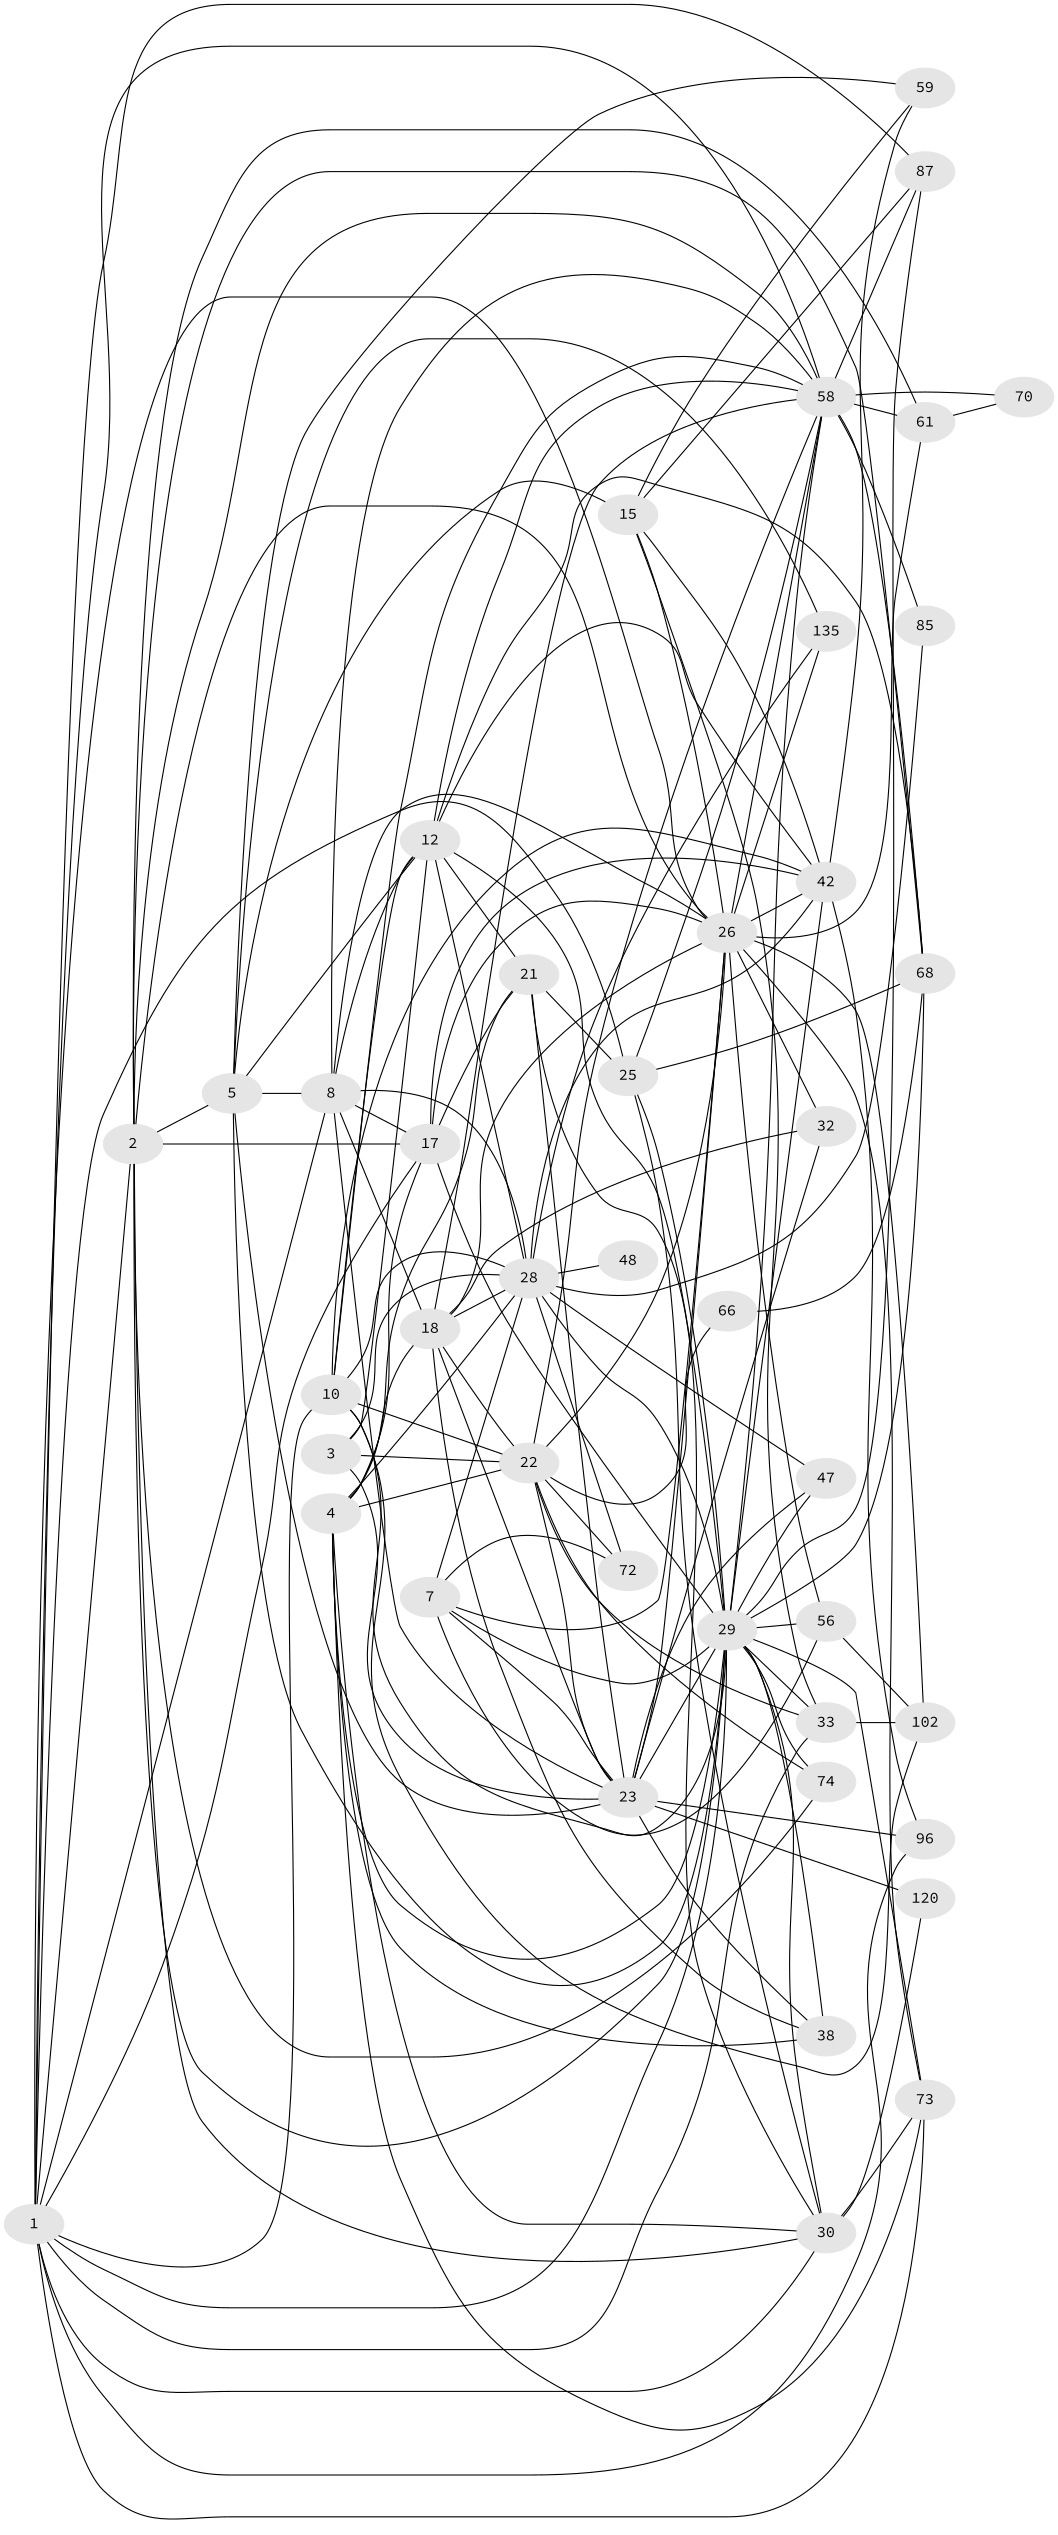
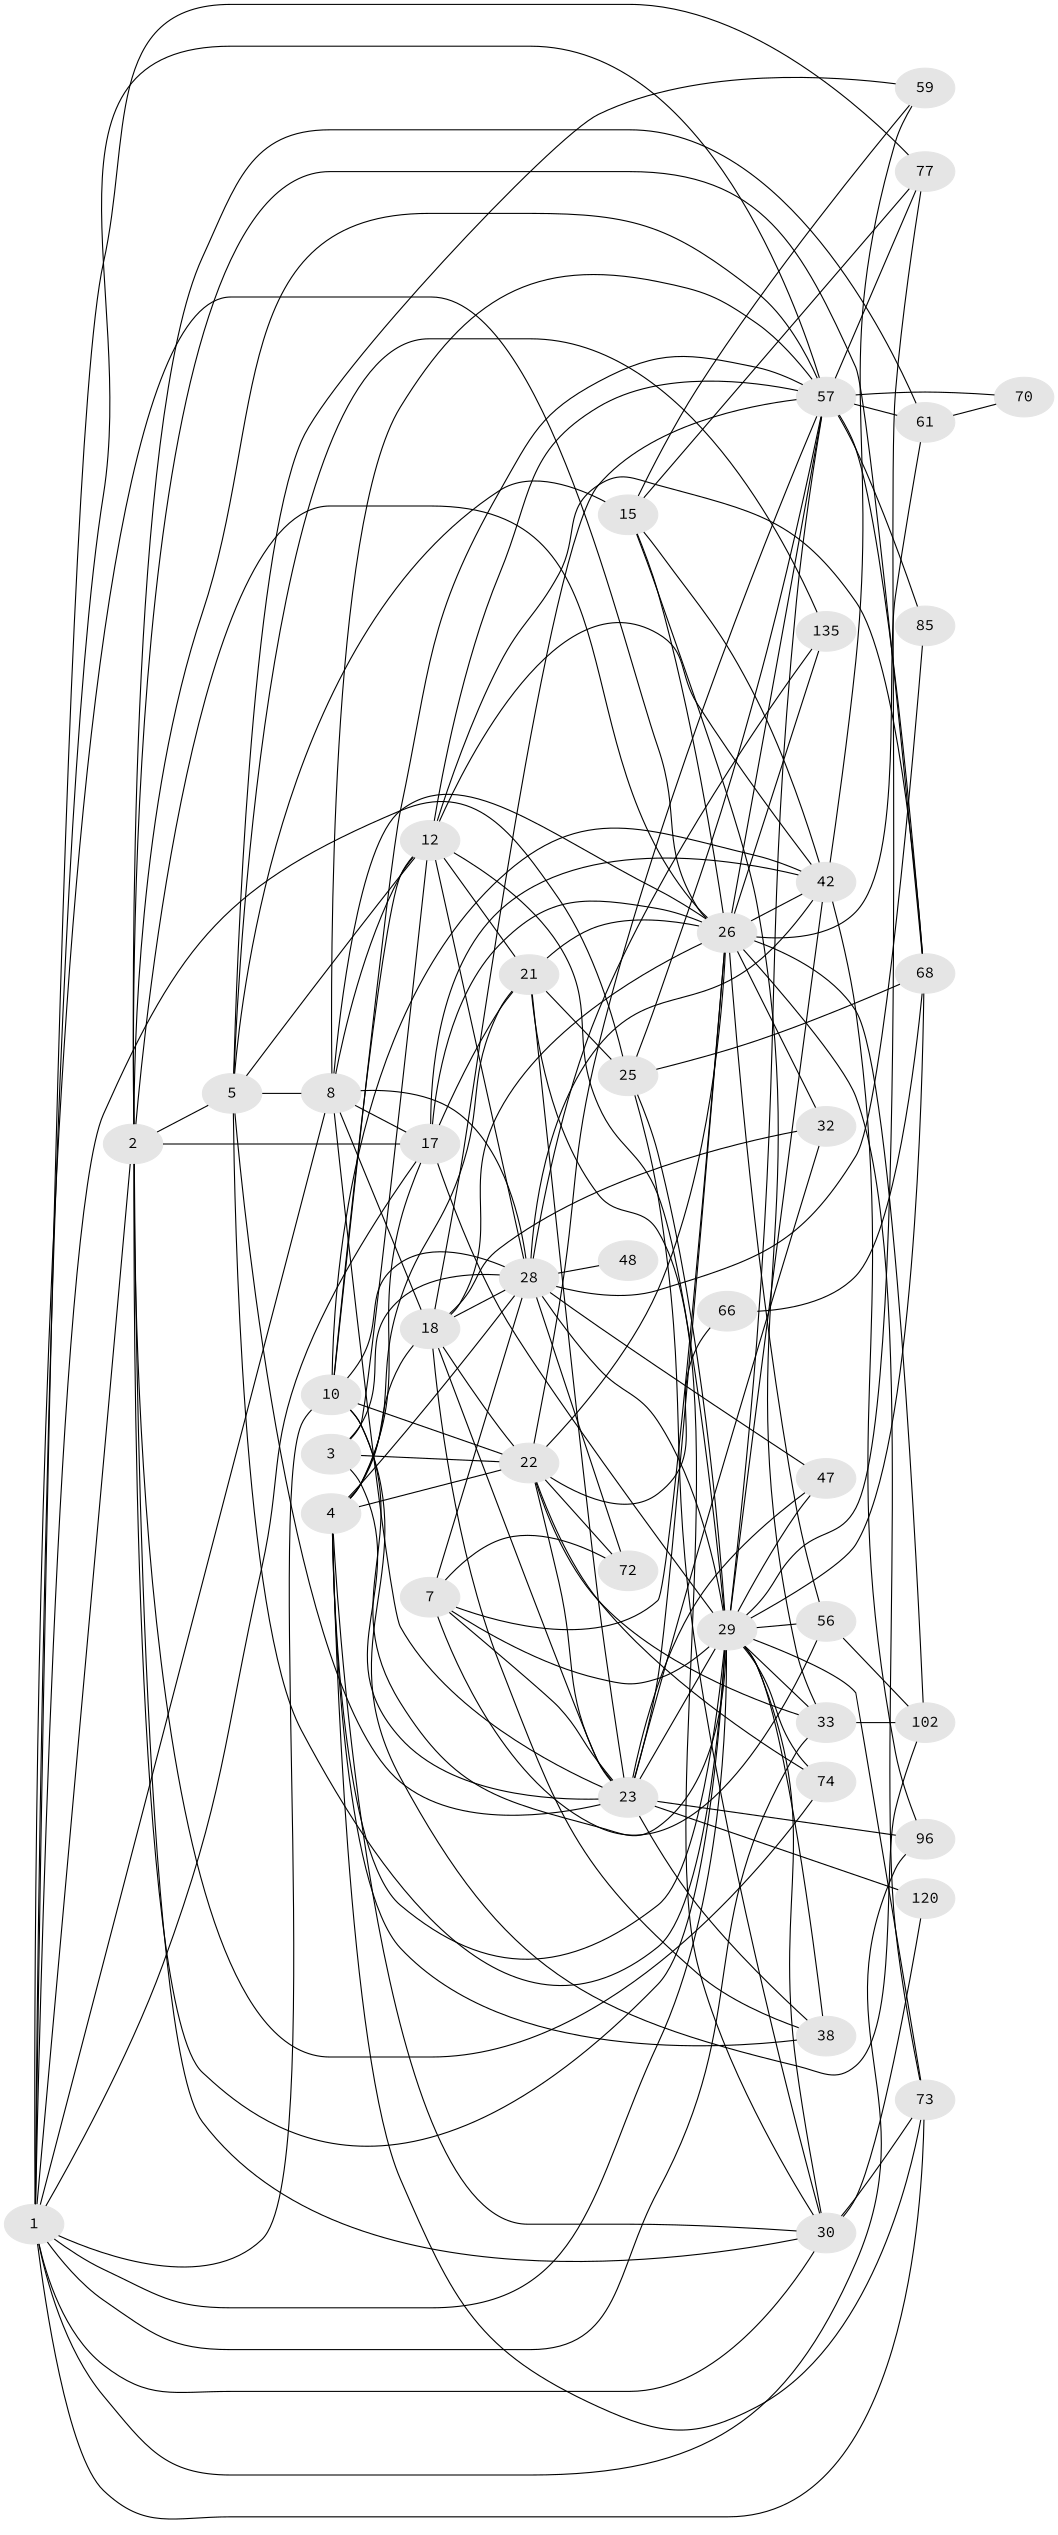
node "87": label "87" -> "77"
node "58": label "58" -> "57"
edge "26" -- "21": added
